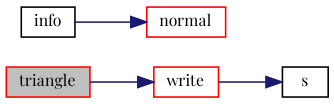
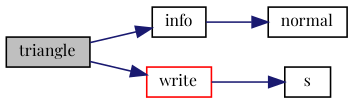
node "normal": color red -> black
edge "triangle" -> "info": added
node "triangle": color red -> black
